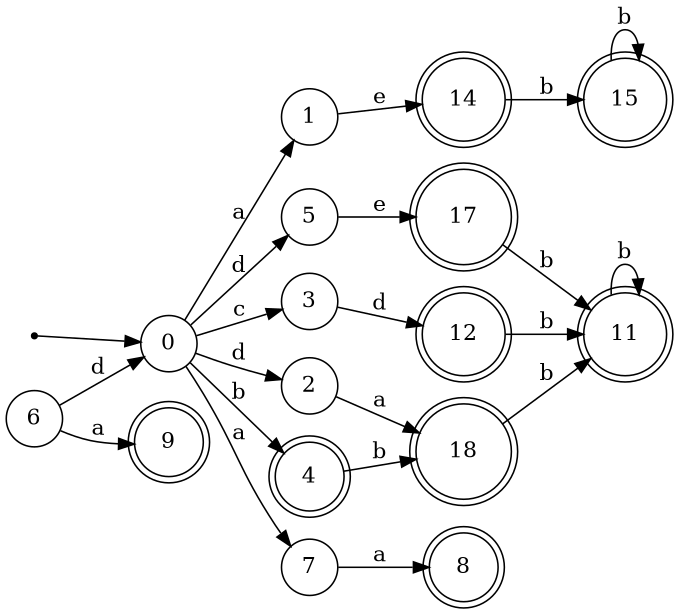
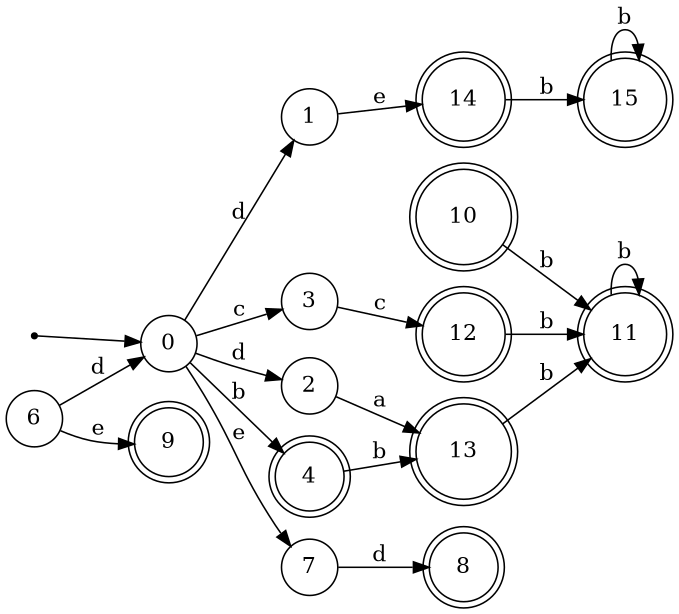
edge "0" -> "1": label "a" -> "d"
node "5": removed
node "17": label "17" -> "10"
edge "3" -> "12": label "d" -> "c"
edge "6" -> "9": label "a" -> "e"
edge "0" -> "7": label "a" -> "e"
node "18": label "18" -> "13"
edge "7" -> "8": label "a" -> "d"
